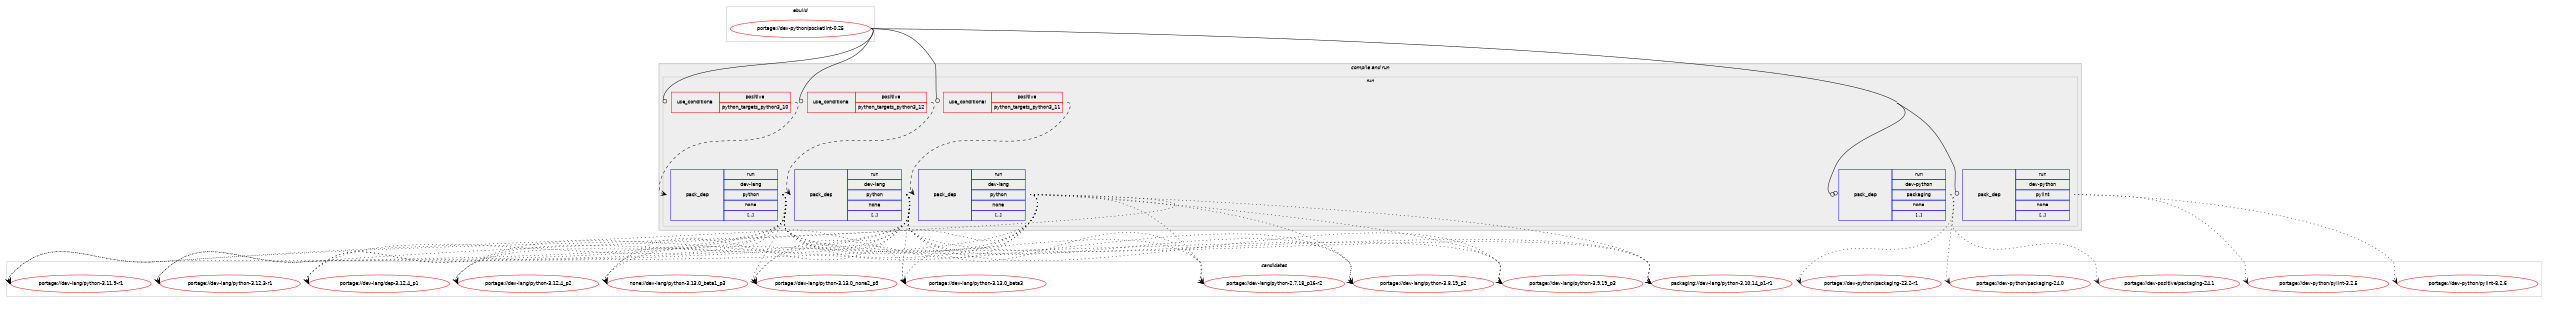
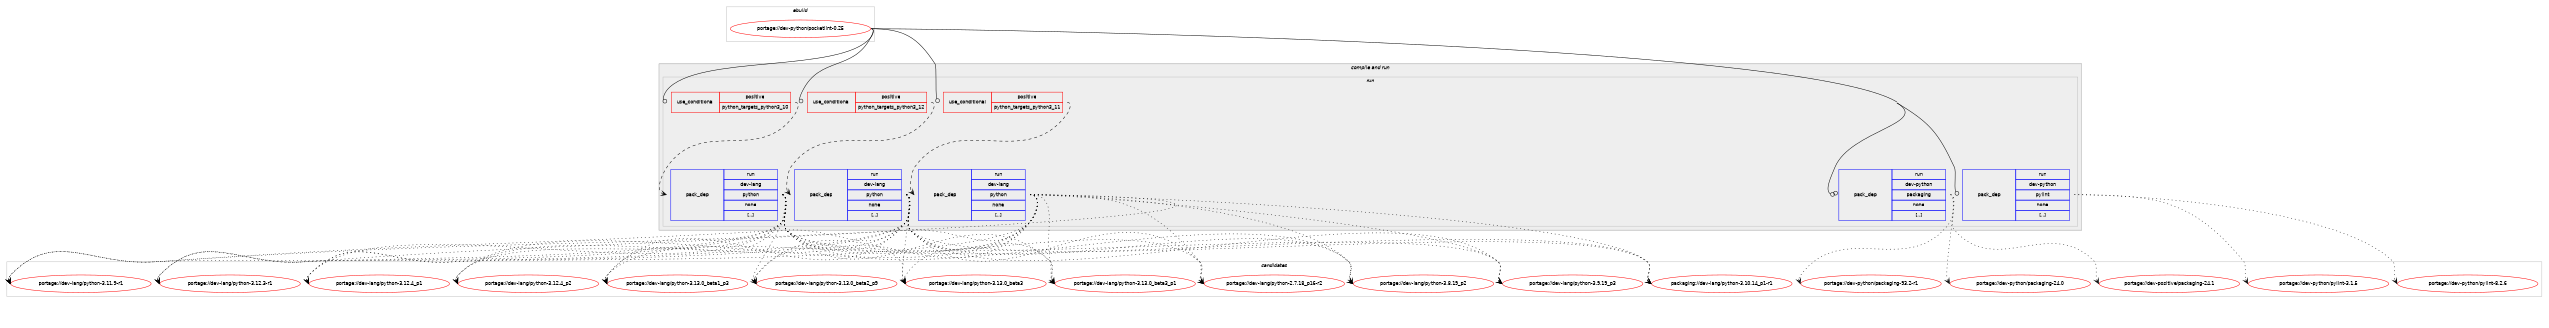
node "portage://dev-lang/dep-3.12.4_p1": label "portage://dev-lang/dep-3.12.4_p1" -> "portage://dev-lang/python-3.12.4_p1"
node "none://dev-lang/python-3.13.0_beta1_p3": label "none://dev-lang/python-3.13.0_beta1_p3" -> "portage://dev-lang/python-3.13.0_beta1_p3"
node "portage://dev-lang/python-3.13.0_none2_p9": label "portage://dev-lang/python-3.13.0_none2_p9" -> "portage://dev-lang/python-3.13.0_beta2_p9"
node "portage://dev-lang/python-3.13.0_beta3_p1": added
node "portage://dev-python/packaging-23.2-r1": label "portage://dev-python/packaging-23.2-r1" -> "portage://dev-python/packaging-93.2-r1"
node "portage://dev-python/pylint-3.2.5": label "portage://dev-python/pylint-3.2.5" -> "portage://dev-python/pylint-3.1.5"
